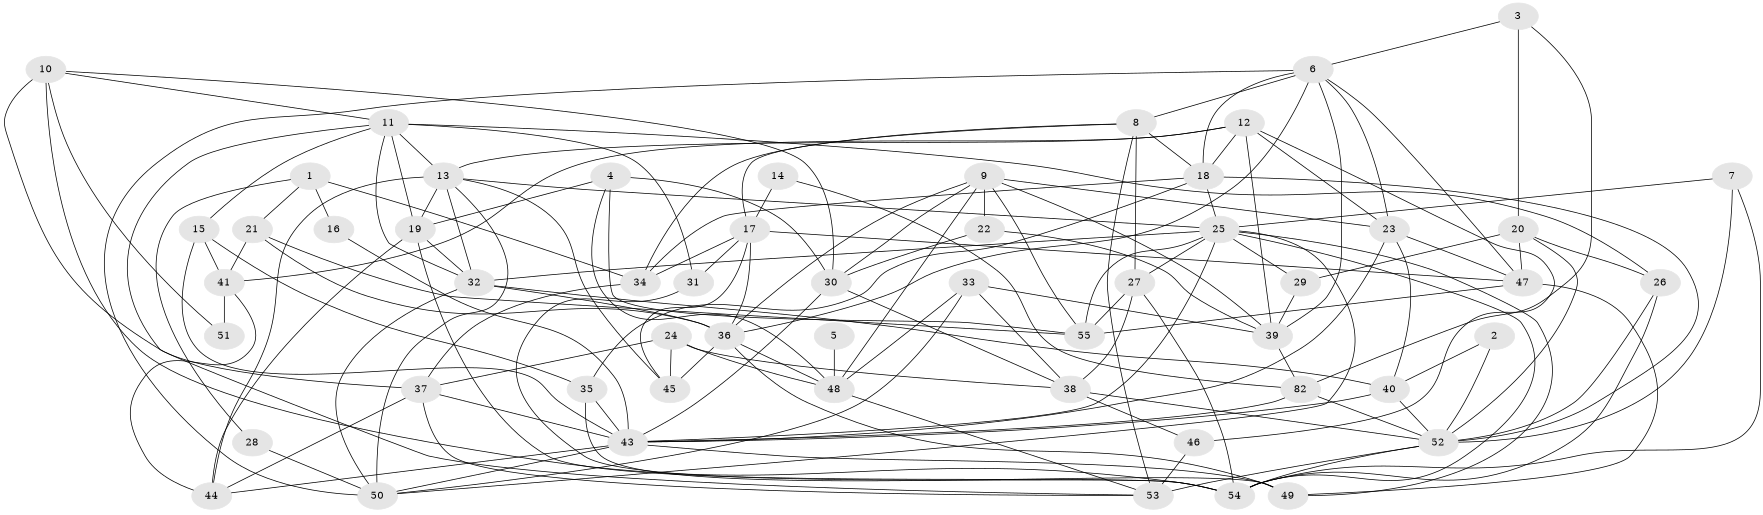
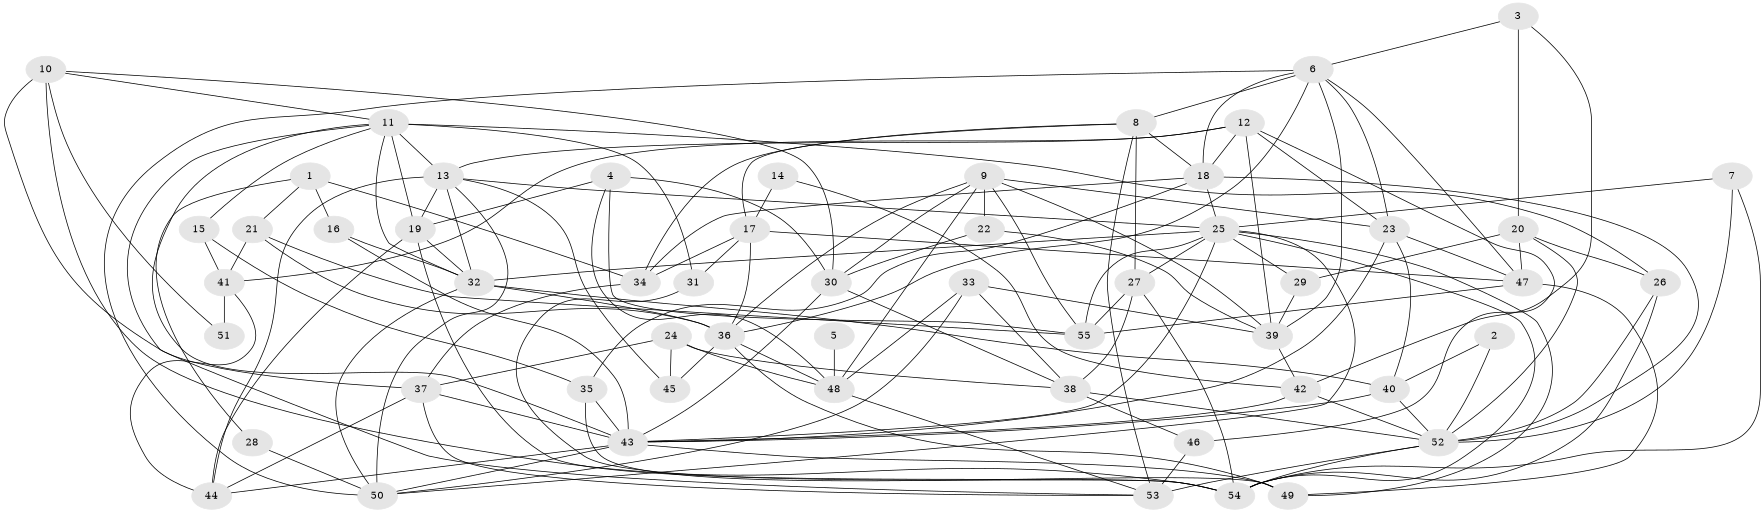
edge "16" -- "32": added
edge "17" -- "45": removed
edge "15" -- "43": now "11" -- "43"
node "82": label "82" -> "42"
